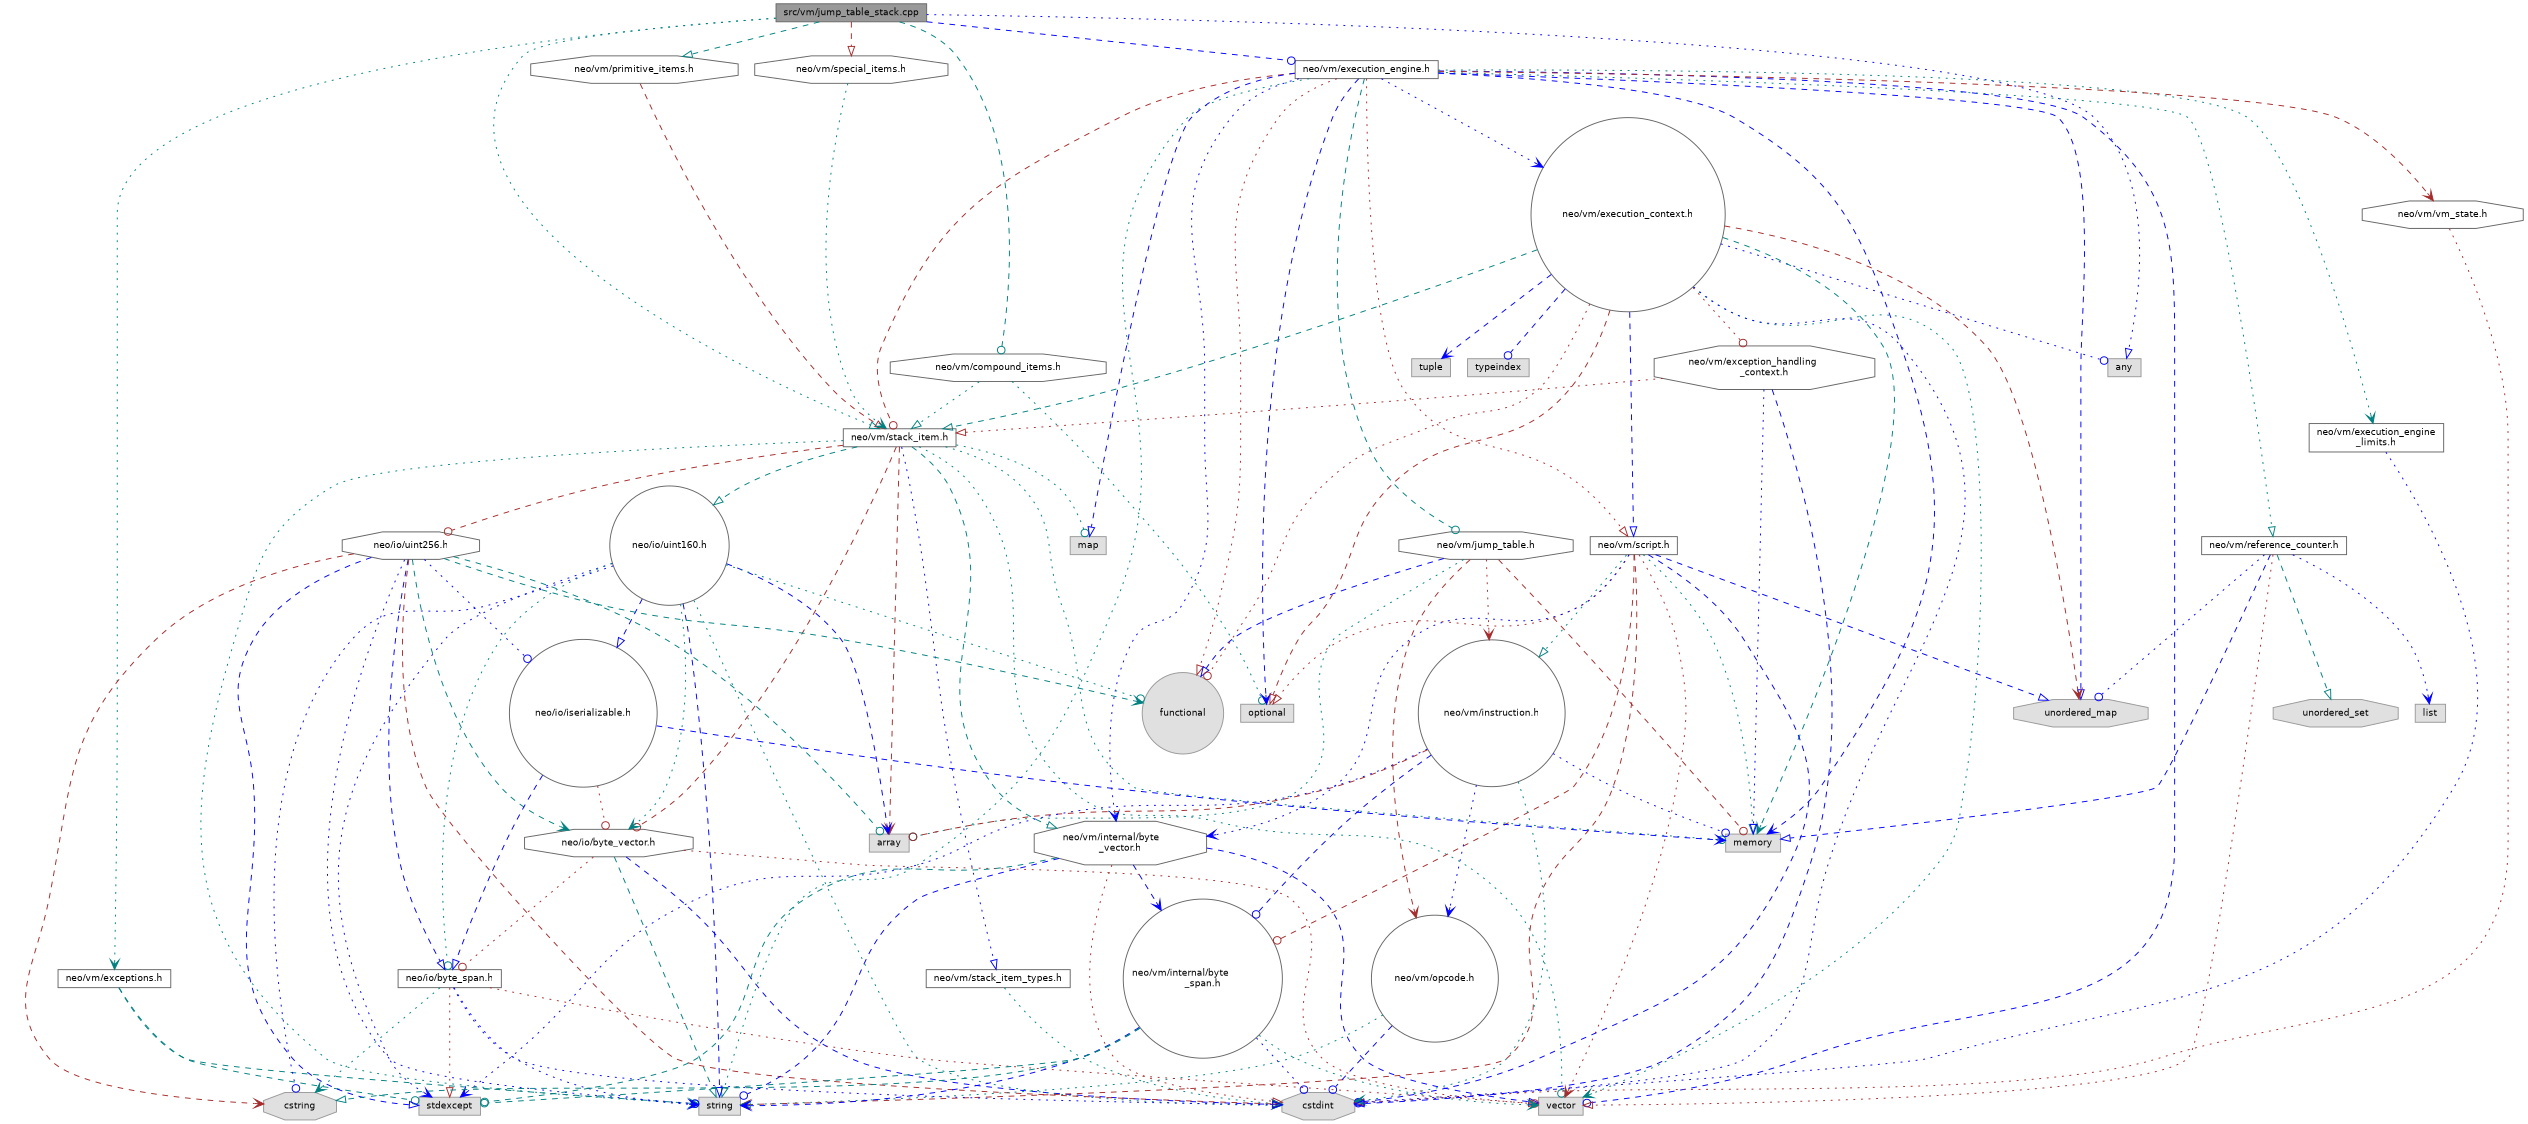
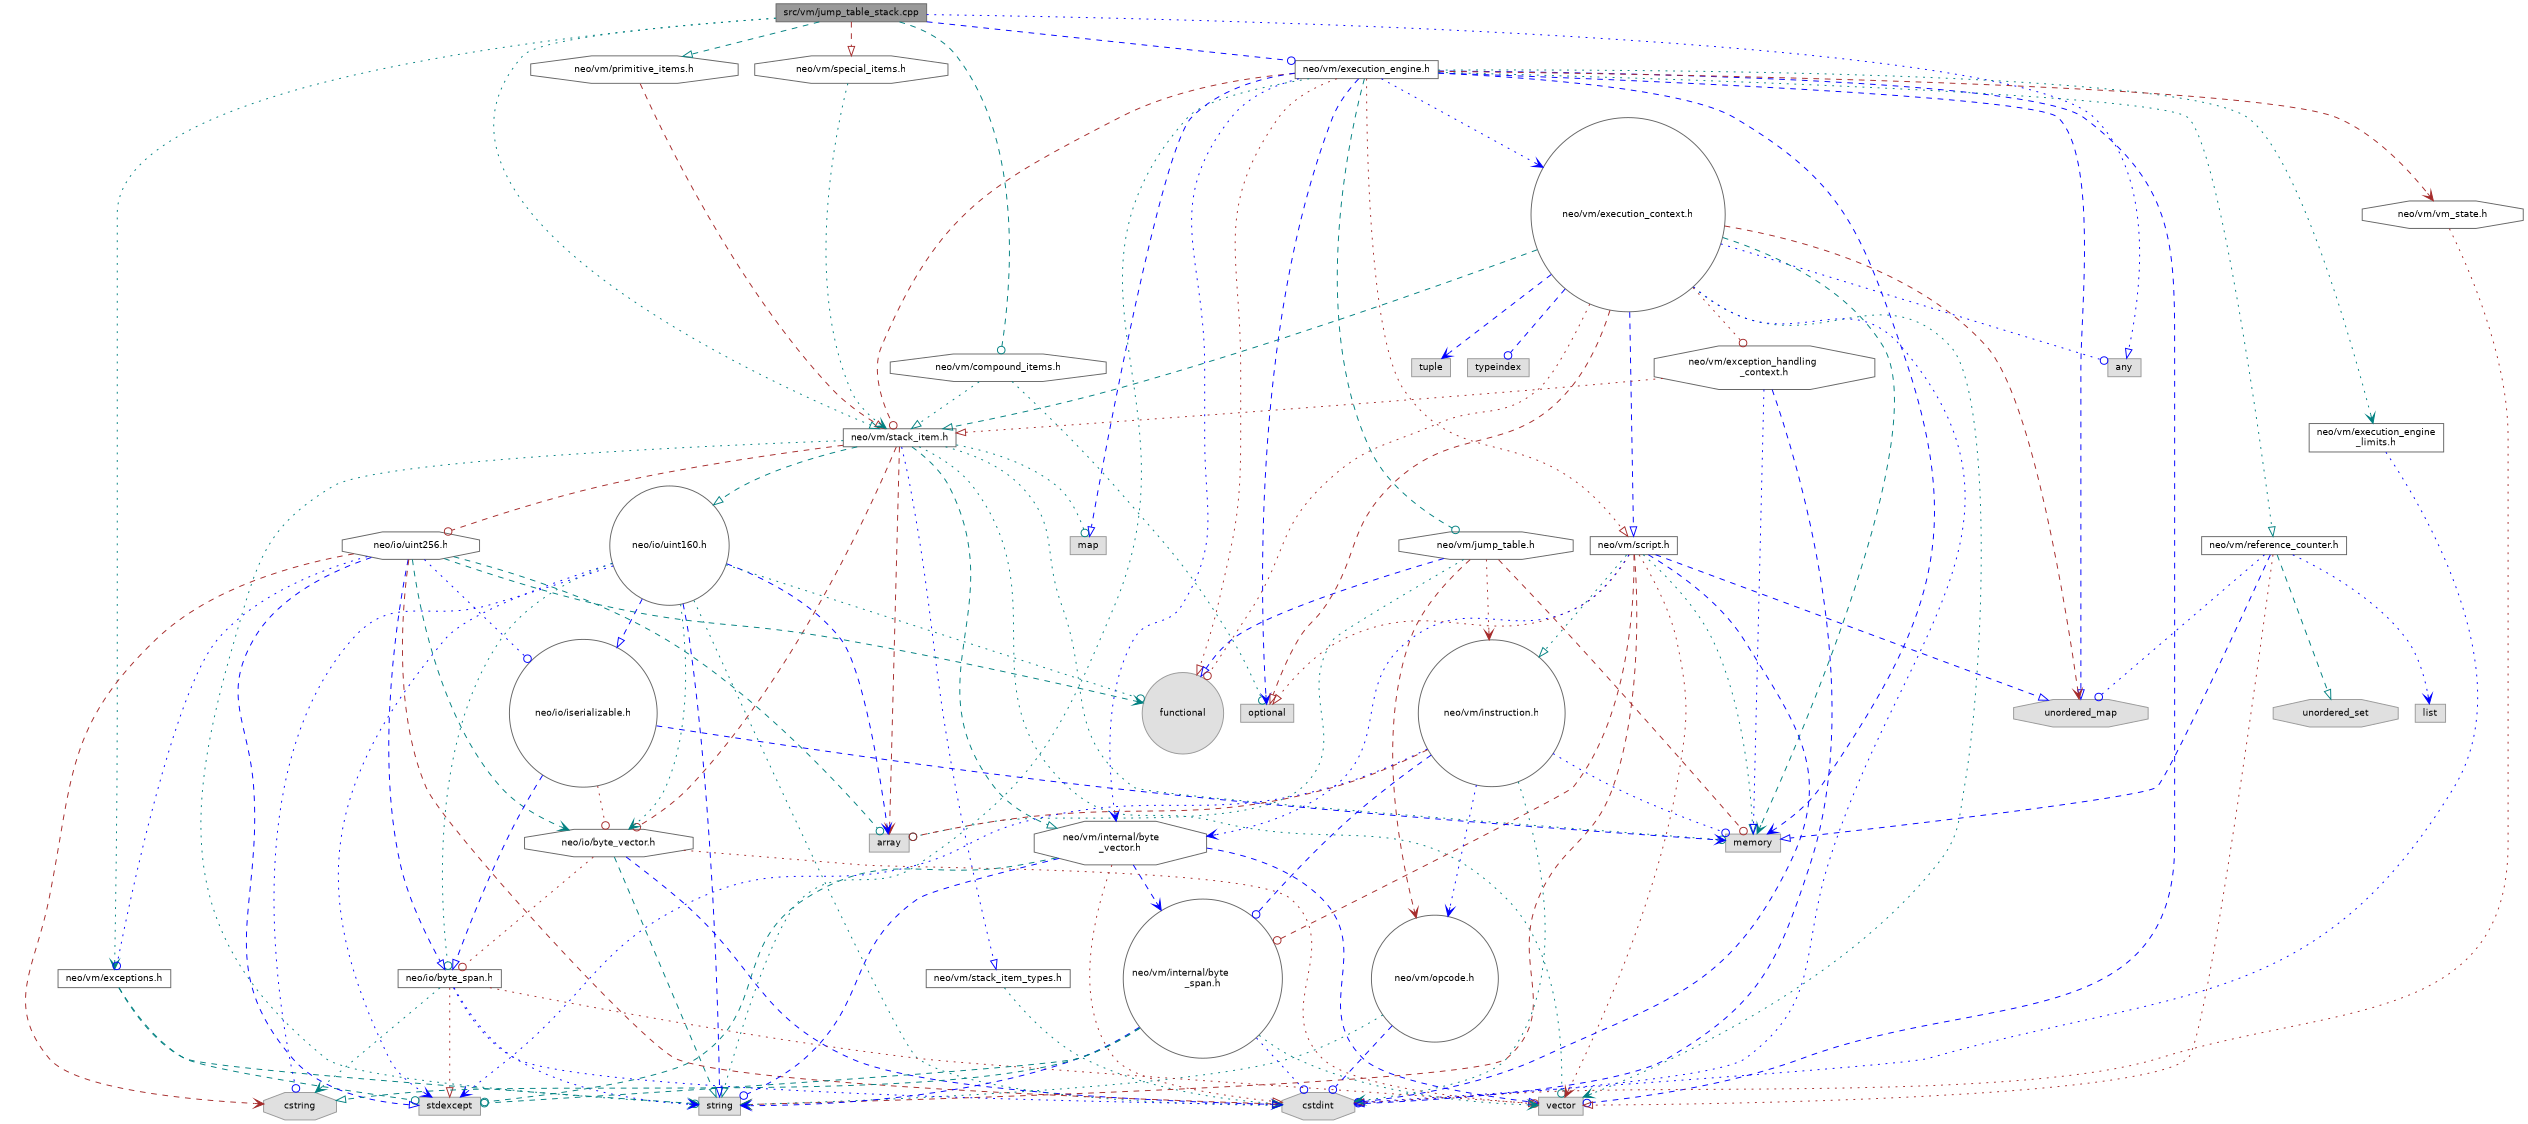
edge "neo/io/uint256.h" -> "string": now "neo/io/uint256.h" -> "neo/vm/exceptions.h"
edge "neo/vm/opcode.h" -> "string": arrowhead onormal -> vee
